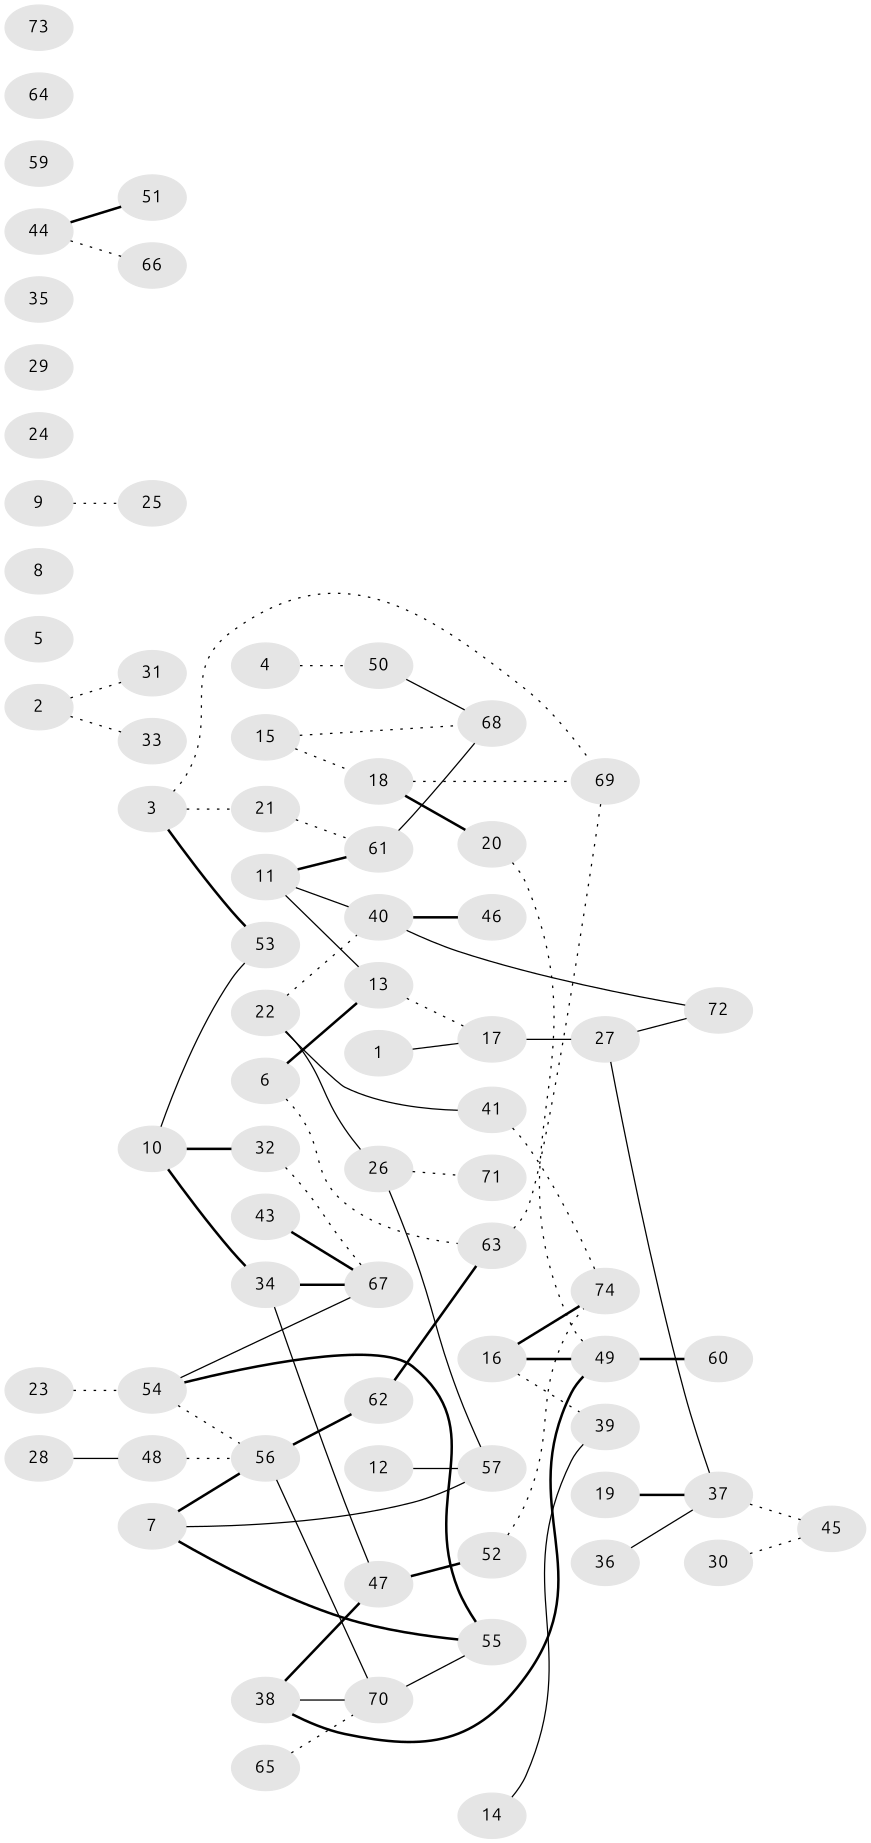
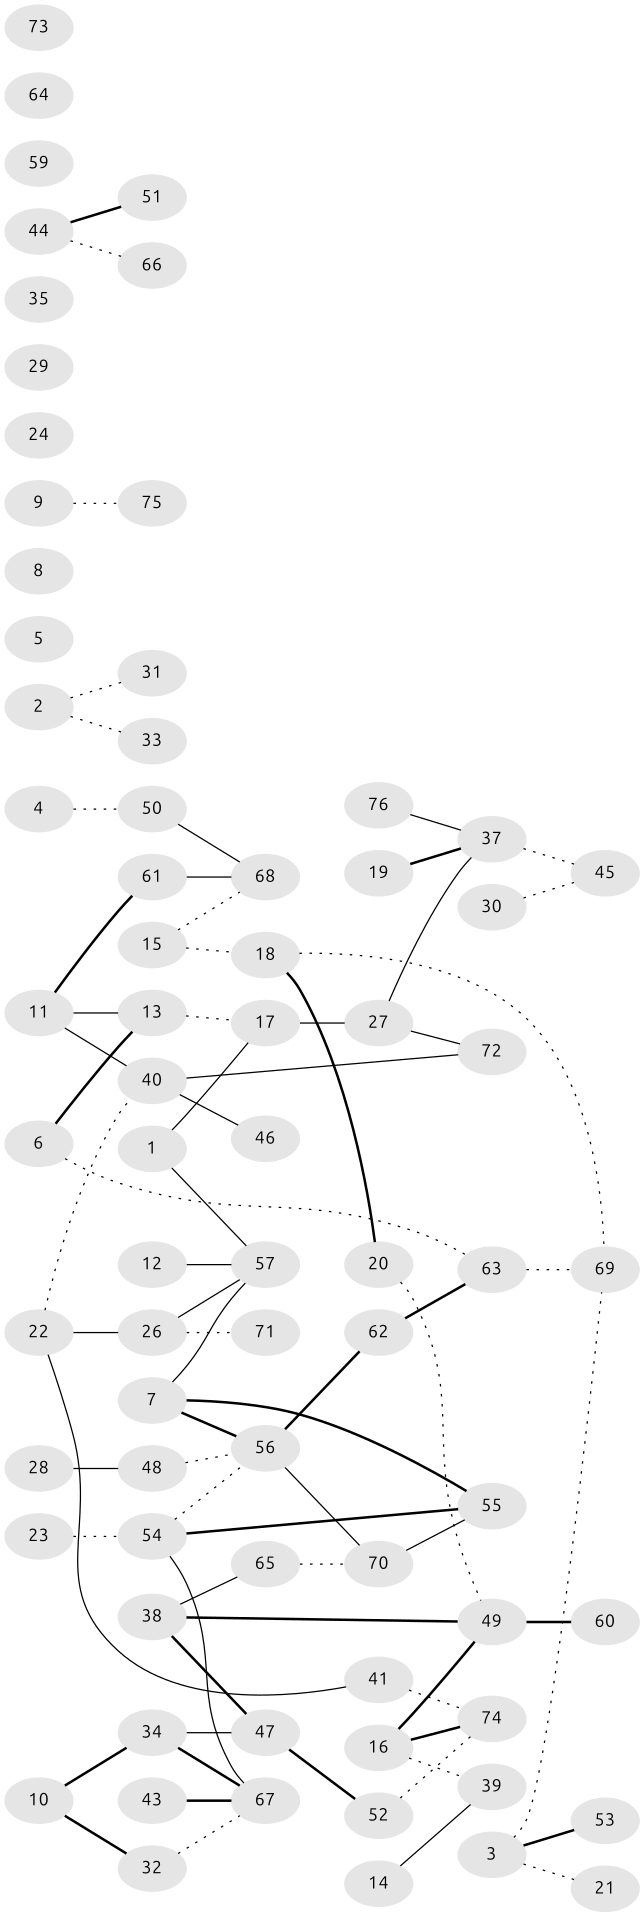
node "25": label "25" -> "75"
edge "21" -- "61": removed
edge "40" -- "46": style bold -> solid
edge "53" -- "10": removed
edge "1" -- "57": added
node "36": label "36" -> "76"
edge "38" -- "70": now "38" -- "65"
